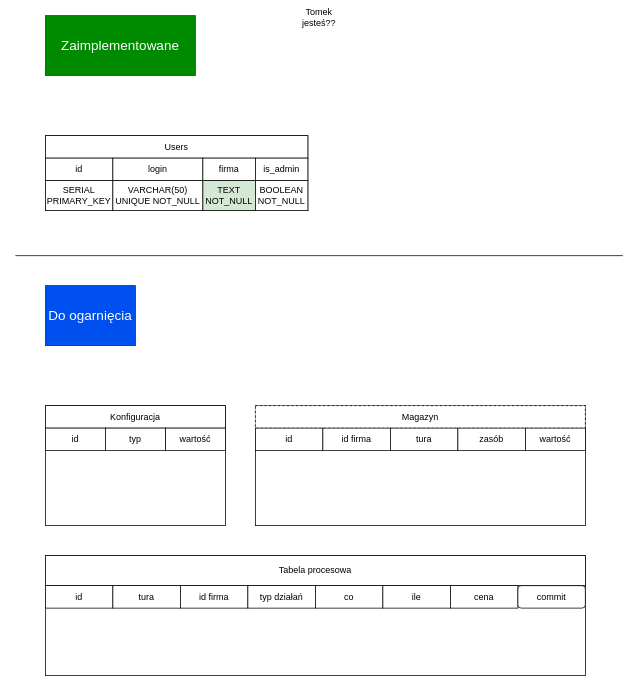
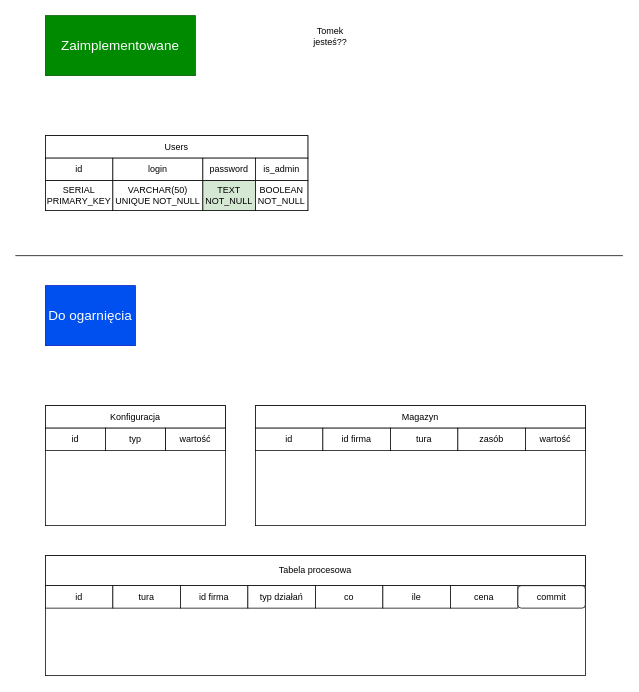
node "Tomek jesteś??": moved (319, 23) -> (330, 42)
node "firma": label "firma" -> "password"
node "Magazyn": style dashed -> solid
